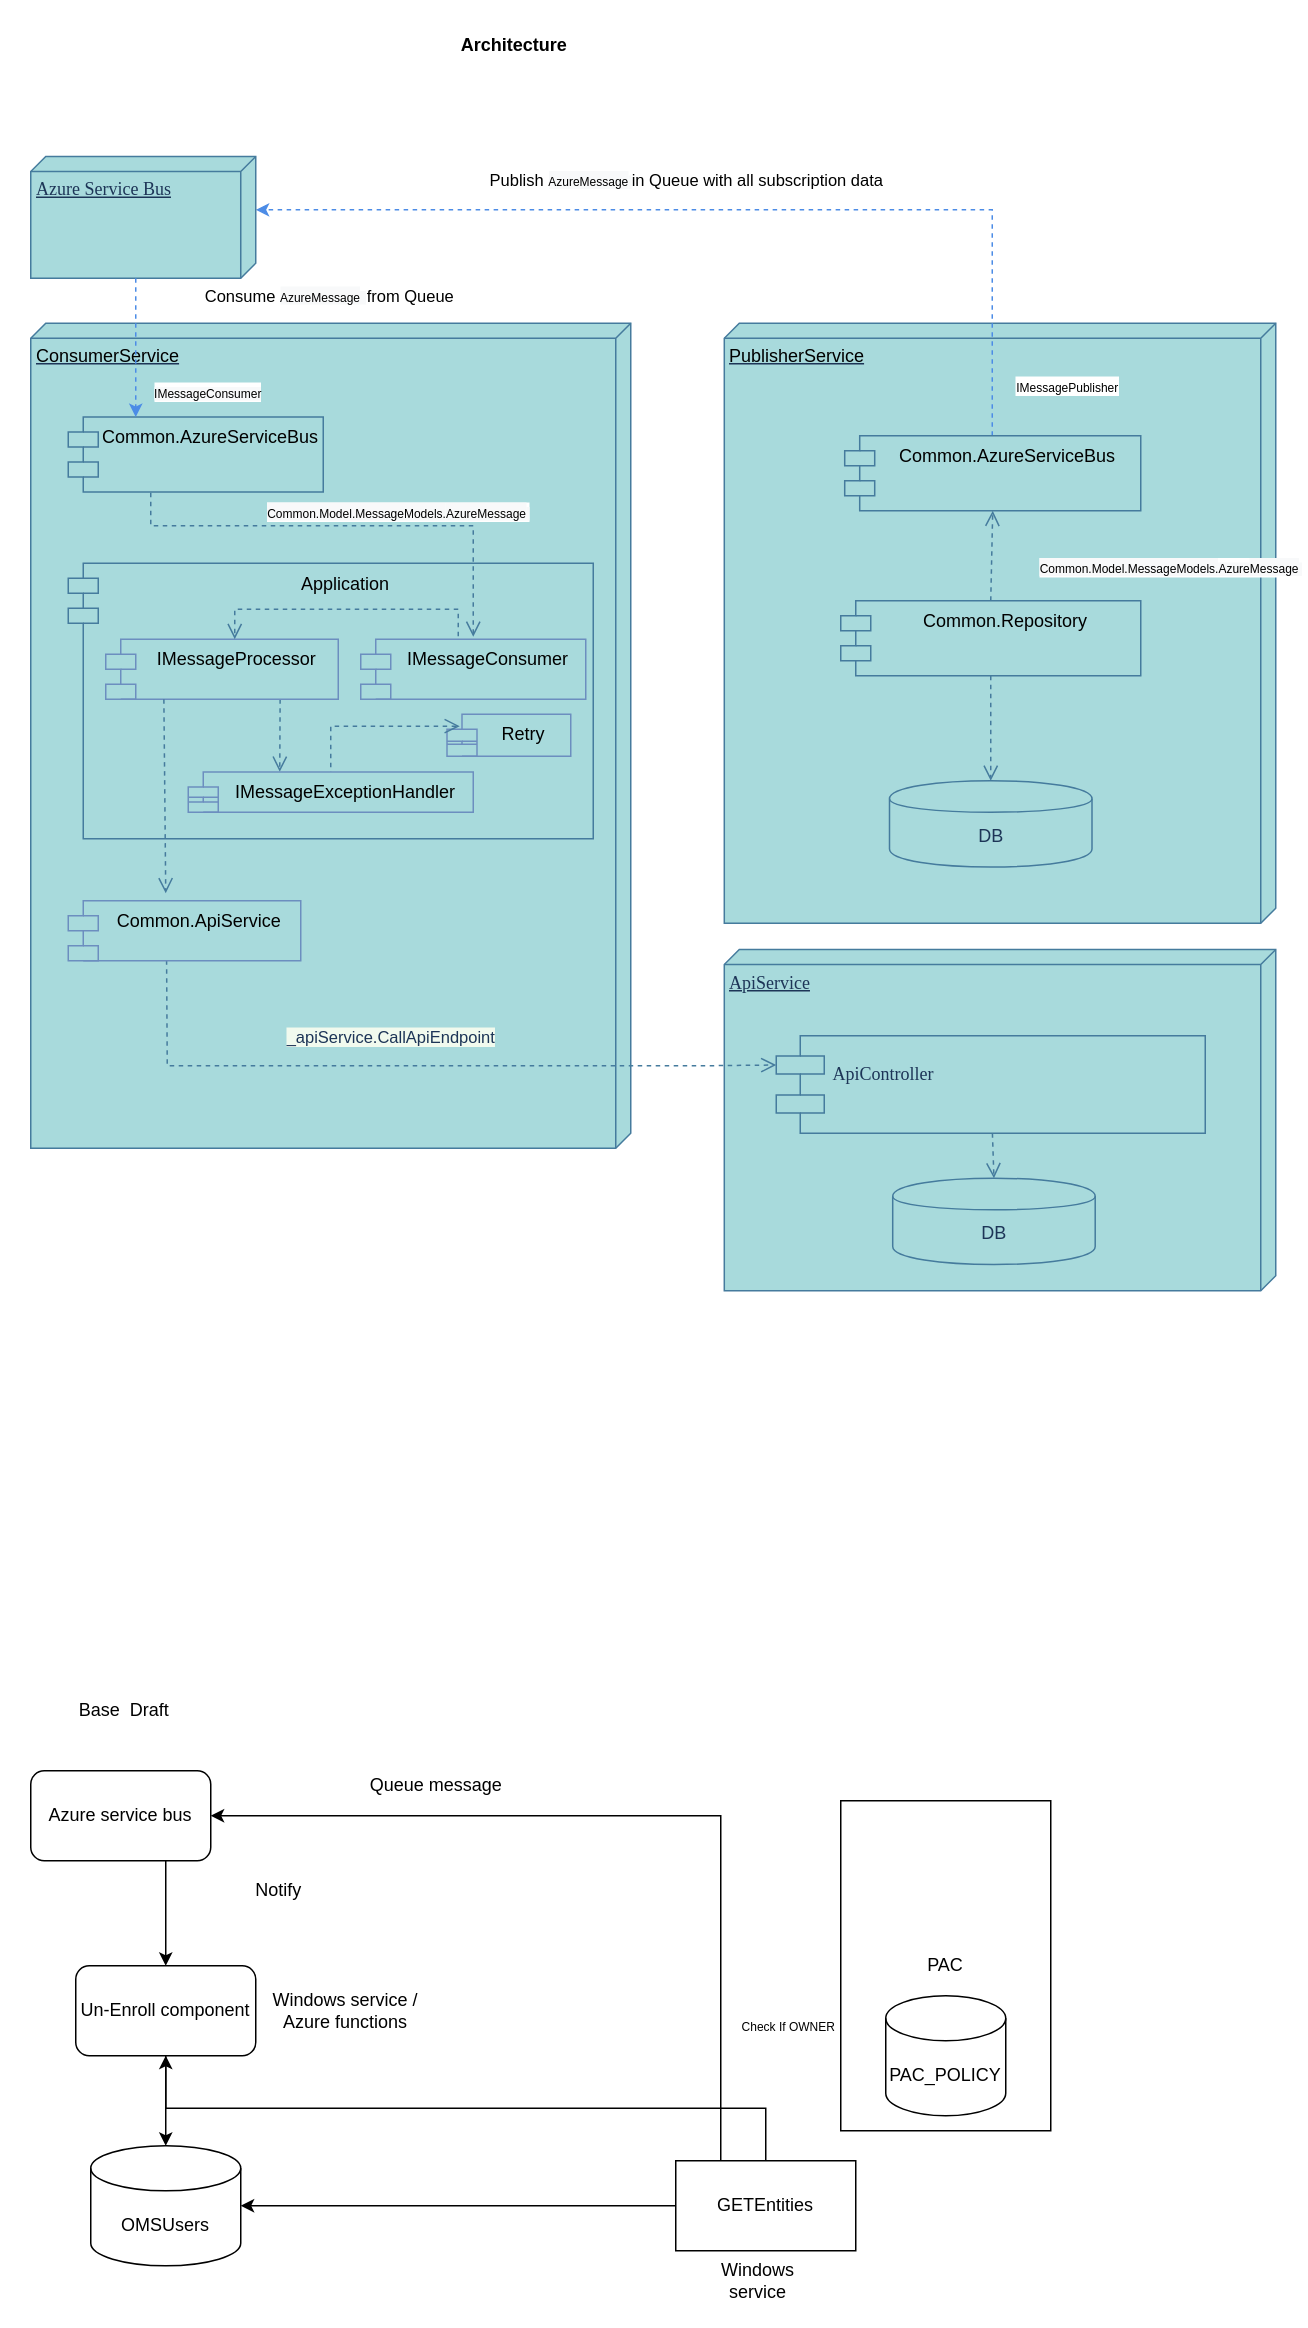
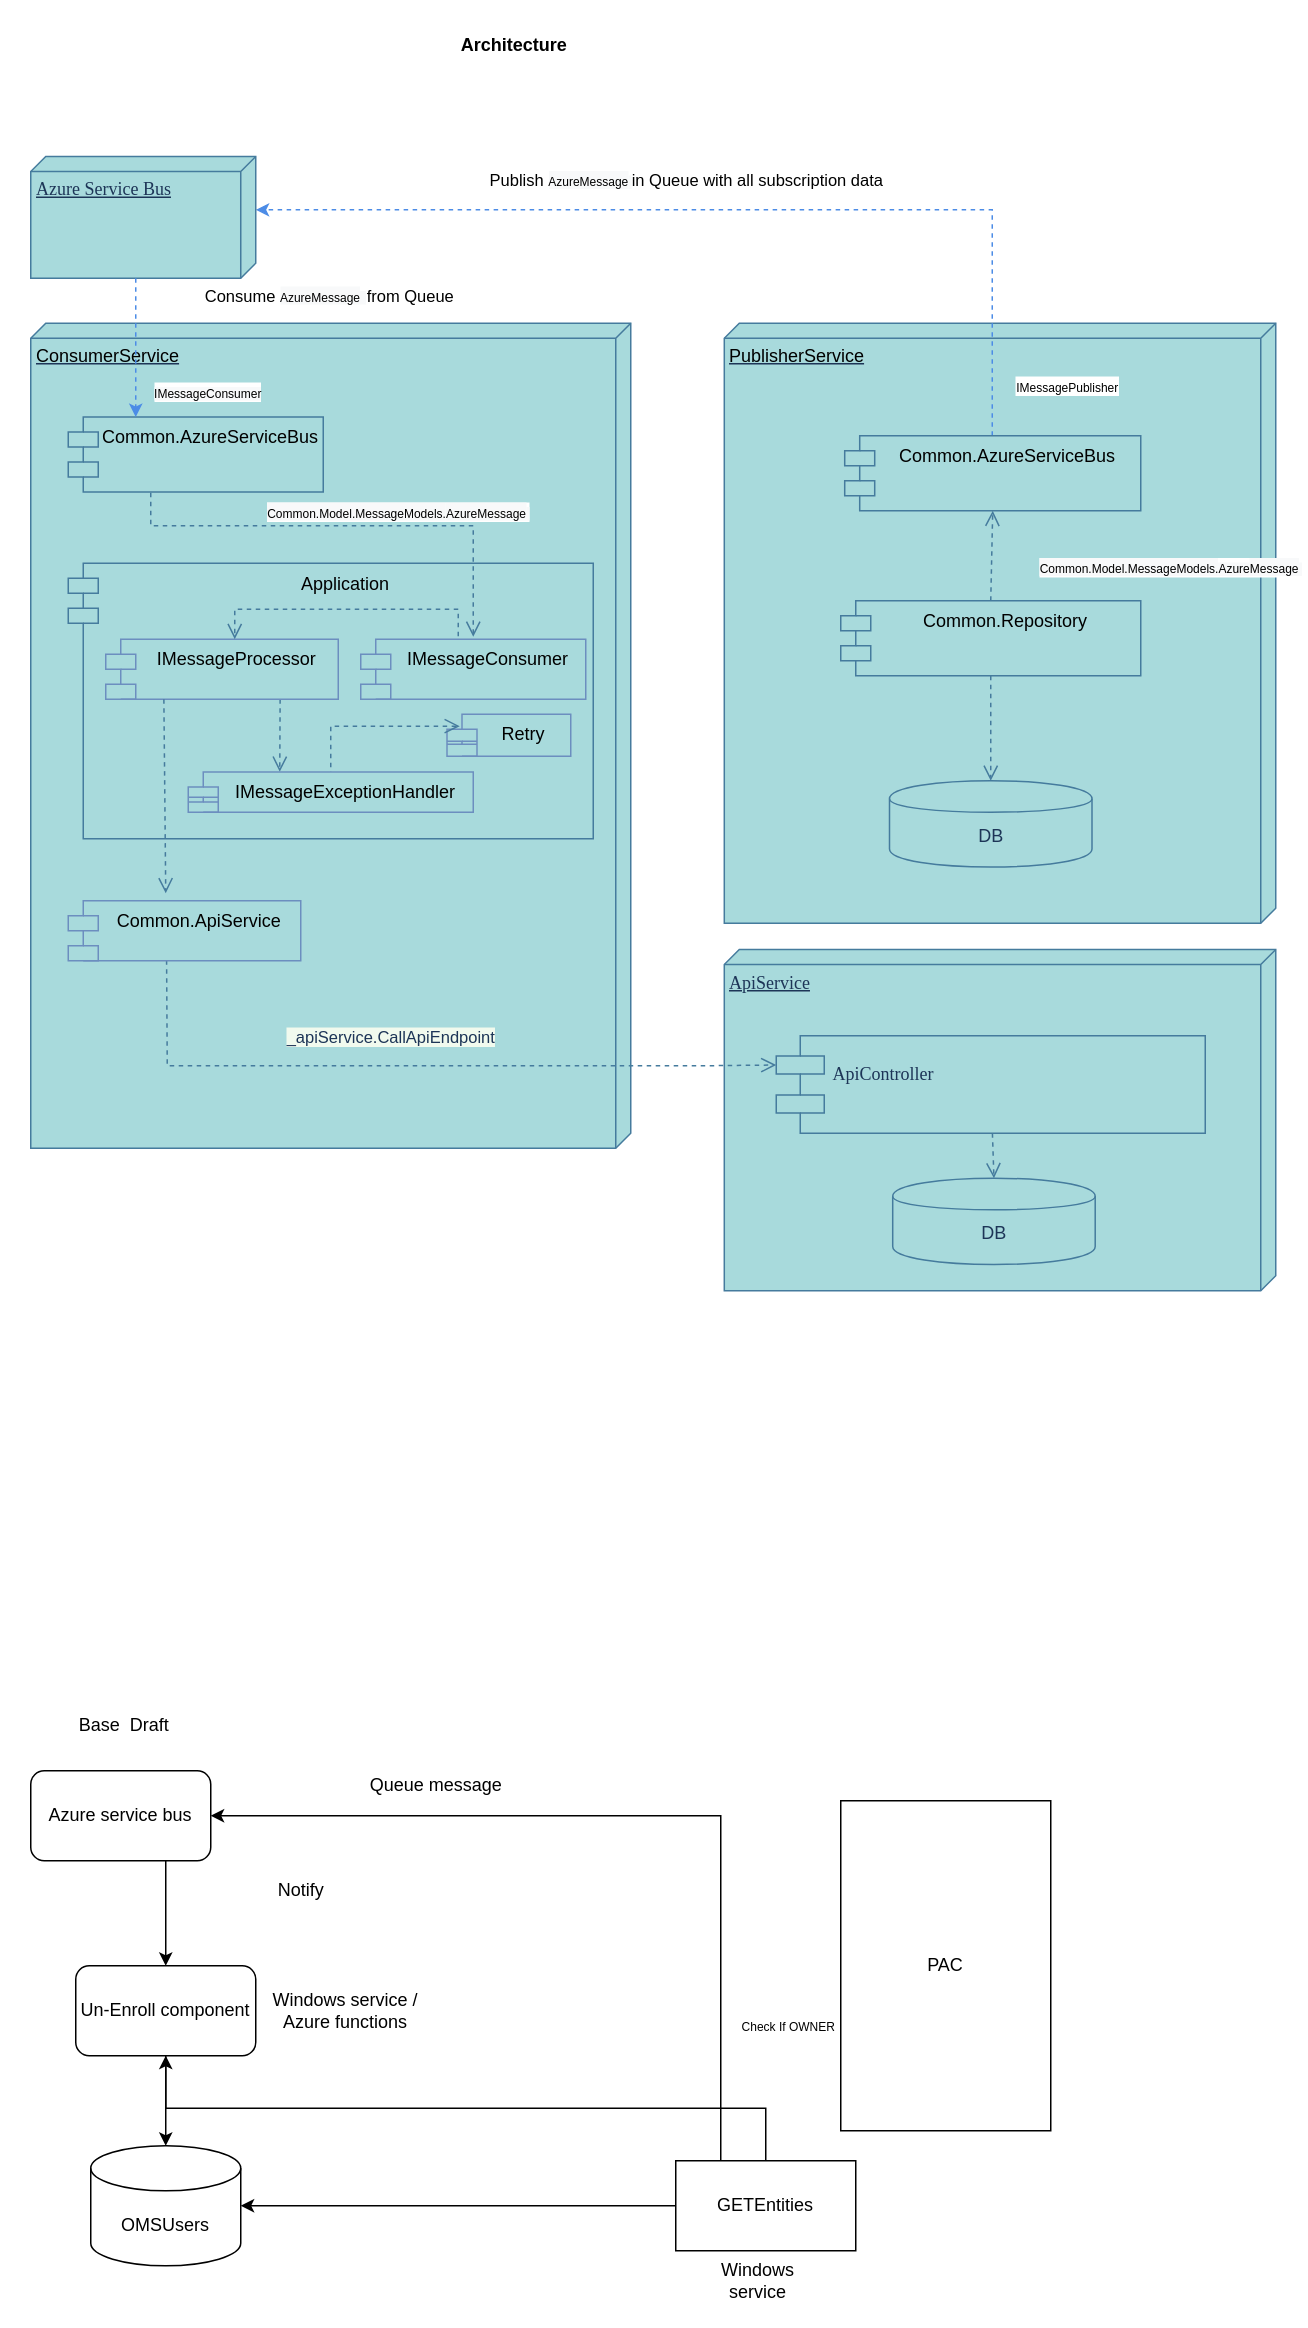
node "Base Draft": moved (125, 1711) -> (125, 1726)
node "Notify": moved (278, 1891) -> (301, 1891)
node "PAC_POLICY": removed
